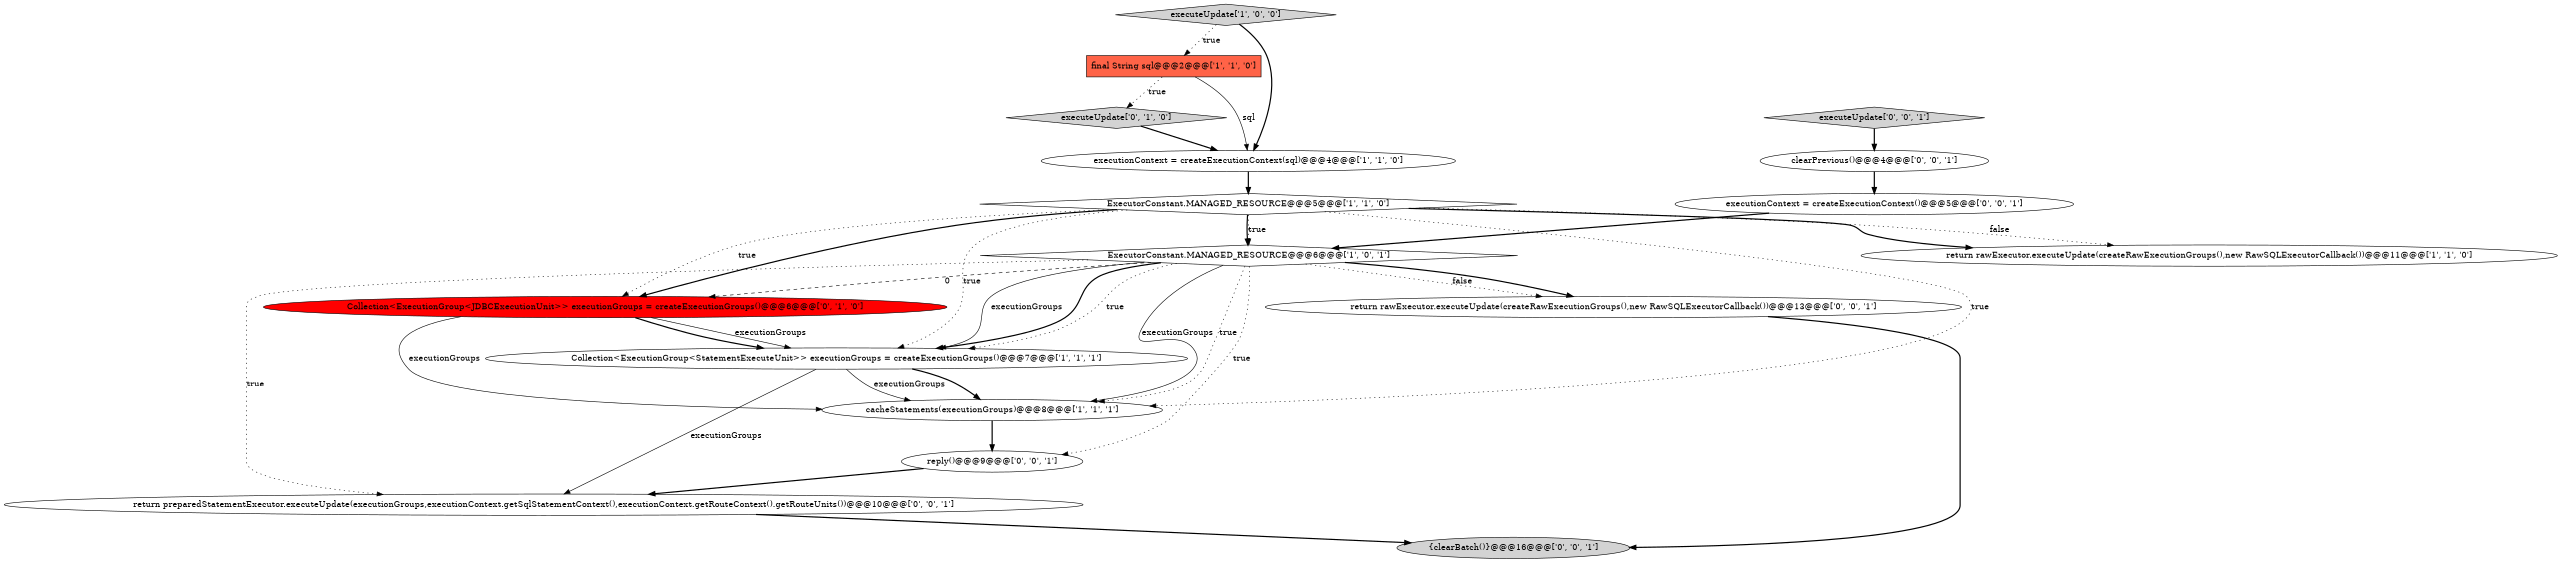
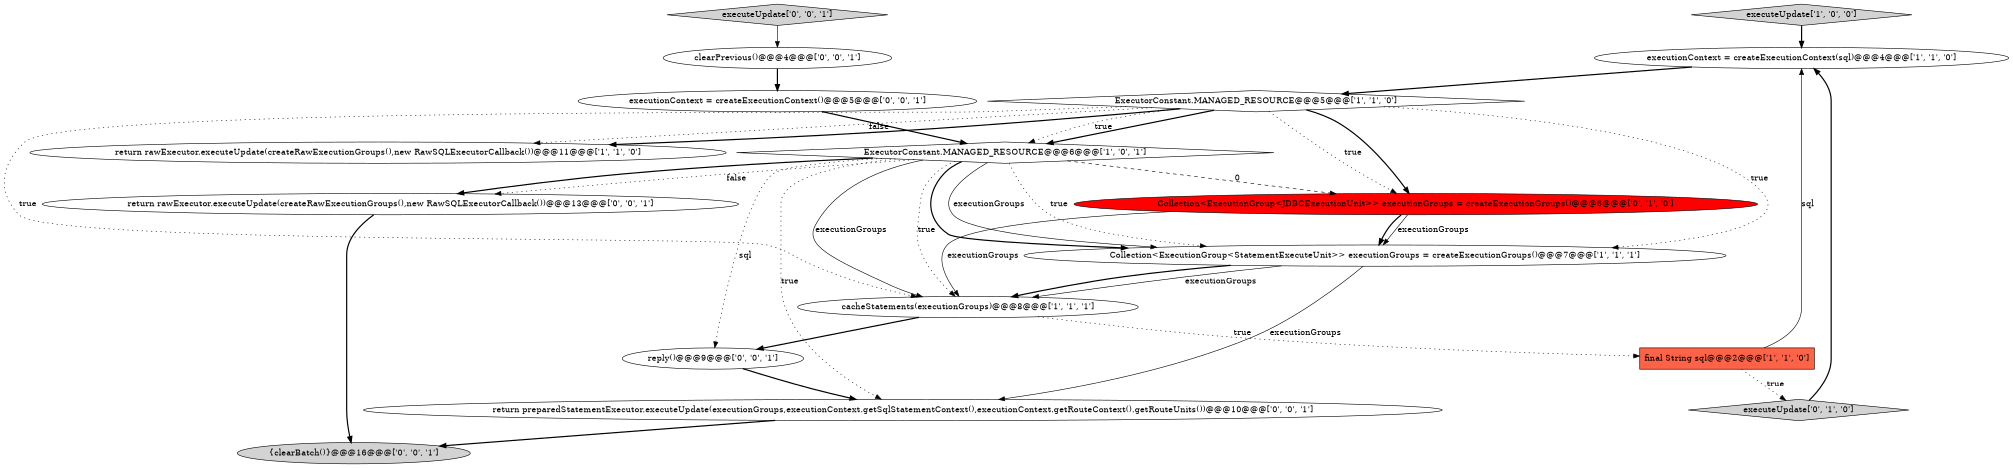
edge "executeUpdate['1', '0', '0']" -> "final String sql@@@2@@@['1', '1', '0']": now "cacheStatements(executionGroups)@@@8@@@['1', '1', '1']" -> "final String sql@@@2@@@['1', '1', '0']"
edge "executeUpdate['0', '0', '1']" -> "clearPrevious()@@@4@@@['0', '0', '1']": style bold -> solid
edge "ExecutorConstant.MANAGED_RESOURCE@@@6@@@['1', '0', '1']" -> "reply()@@@9@@@['0', '0', '1']": label "true" -> "sql"
